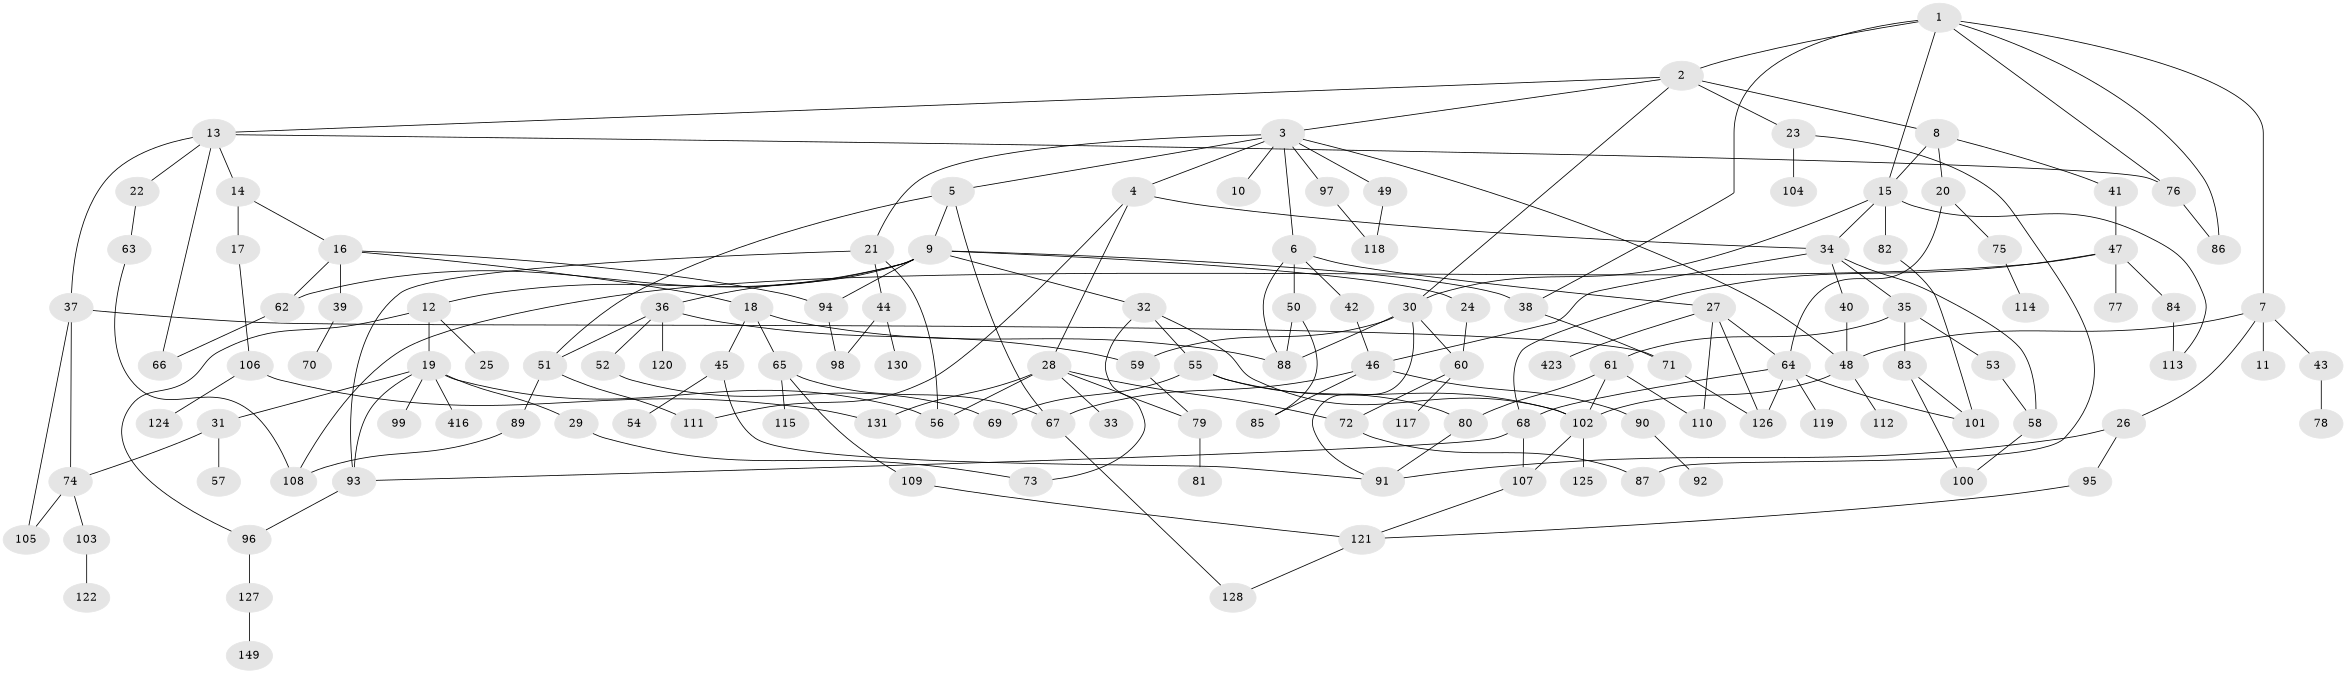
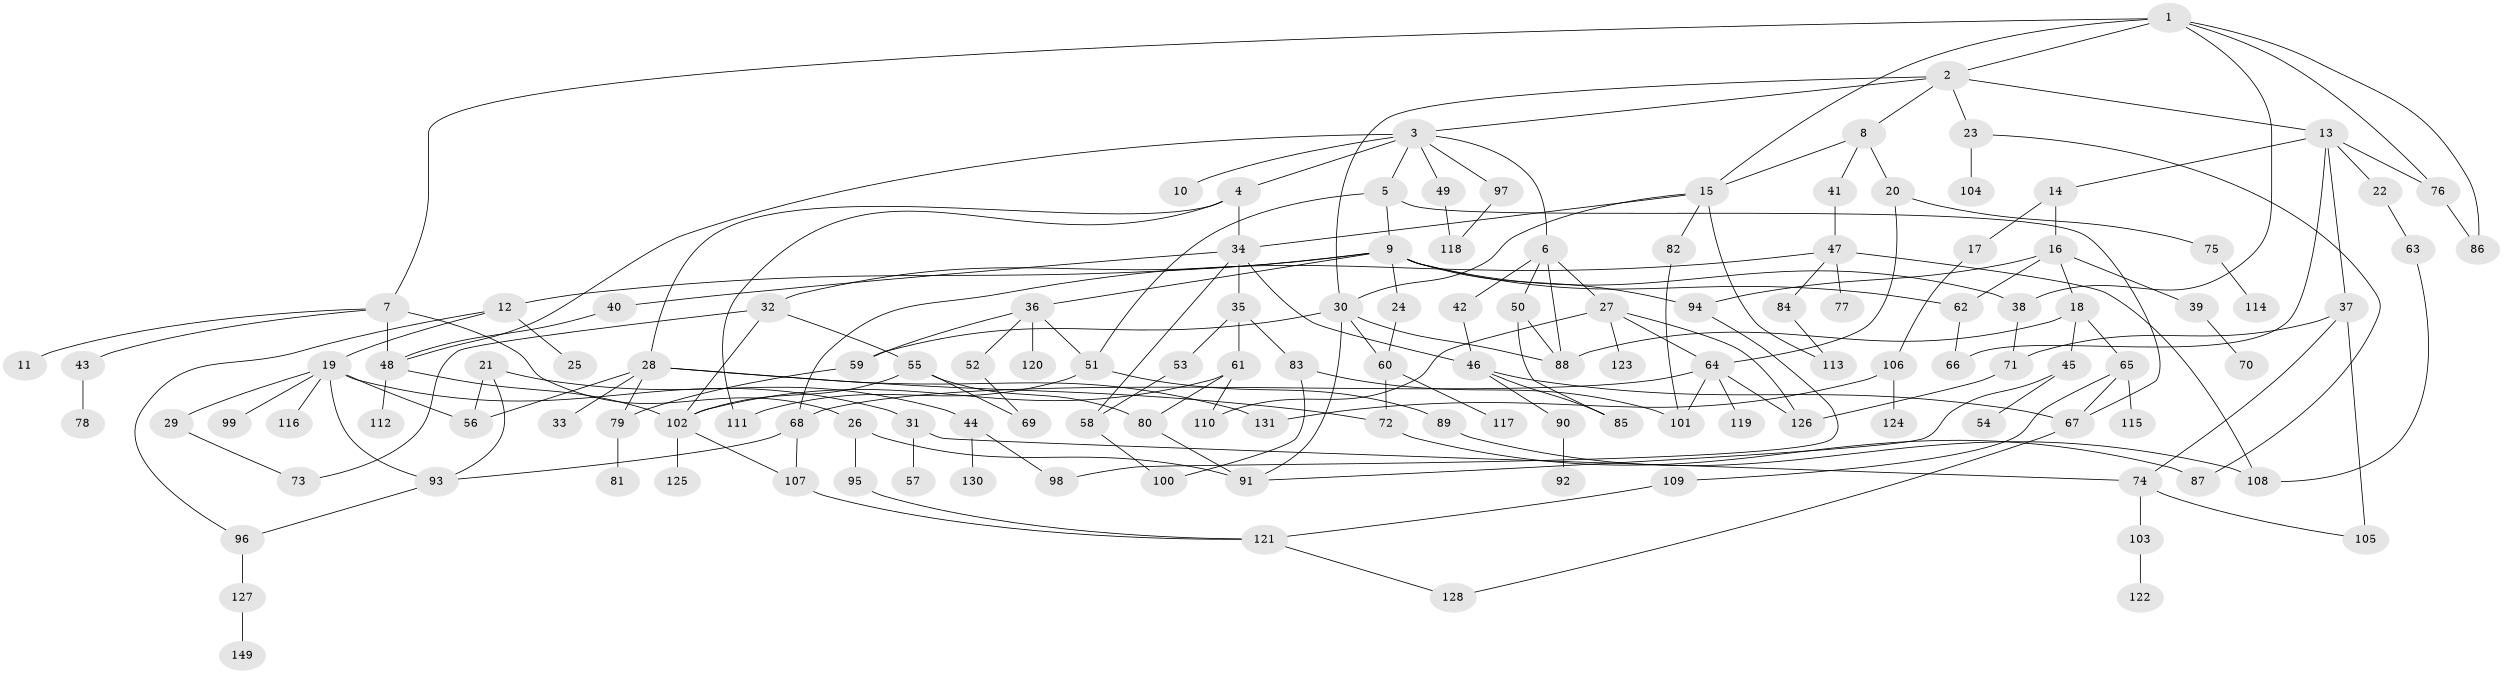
edge "3" -- "21": removed
node "423": label "423" -> "123"
node "416": label "416" -> "116"
